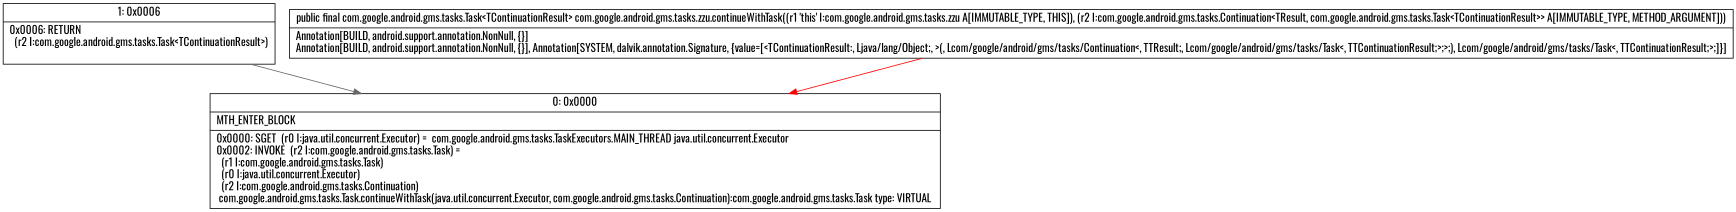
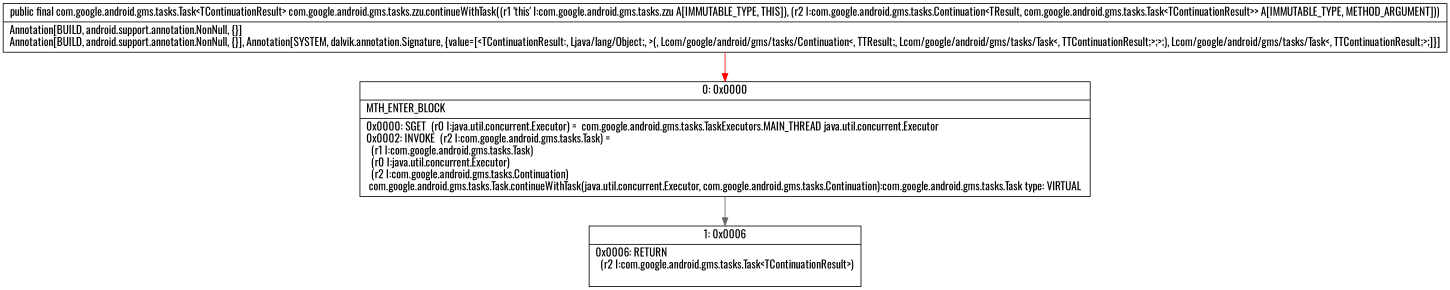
edge "1: 0x0006" -> "0: 0x0000": reversed
